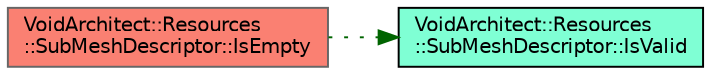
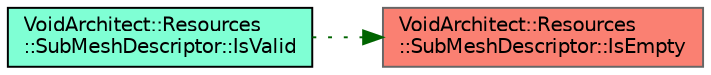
edge "VoidArchitect::Resources ::SubMeshDescriptor::IsEmpty" -> "VoidArchitect::Resources ::SubMeshDescriptor::IsValid": reversed
